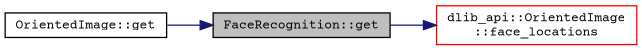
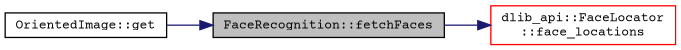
node "FaceRecognition::get": label "FaceRecognition::get" -> "FaceRecognition::fetchFaces"
node "dlib_api::OrientedImage ::face_locations": label "dlib_api::OrientedImage ::face_locations" -> "dlib_api::FaceLocator ::face_locations"
